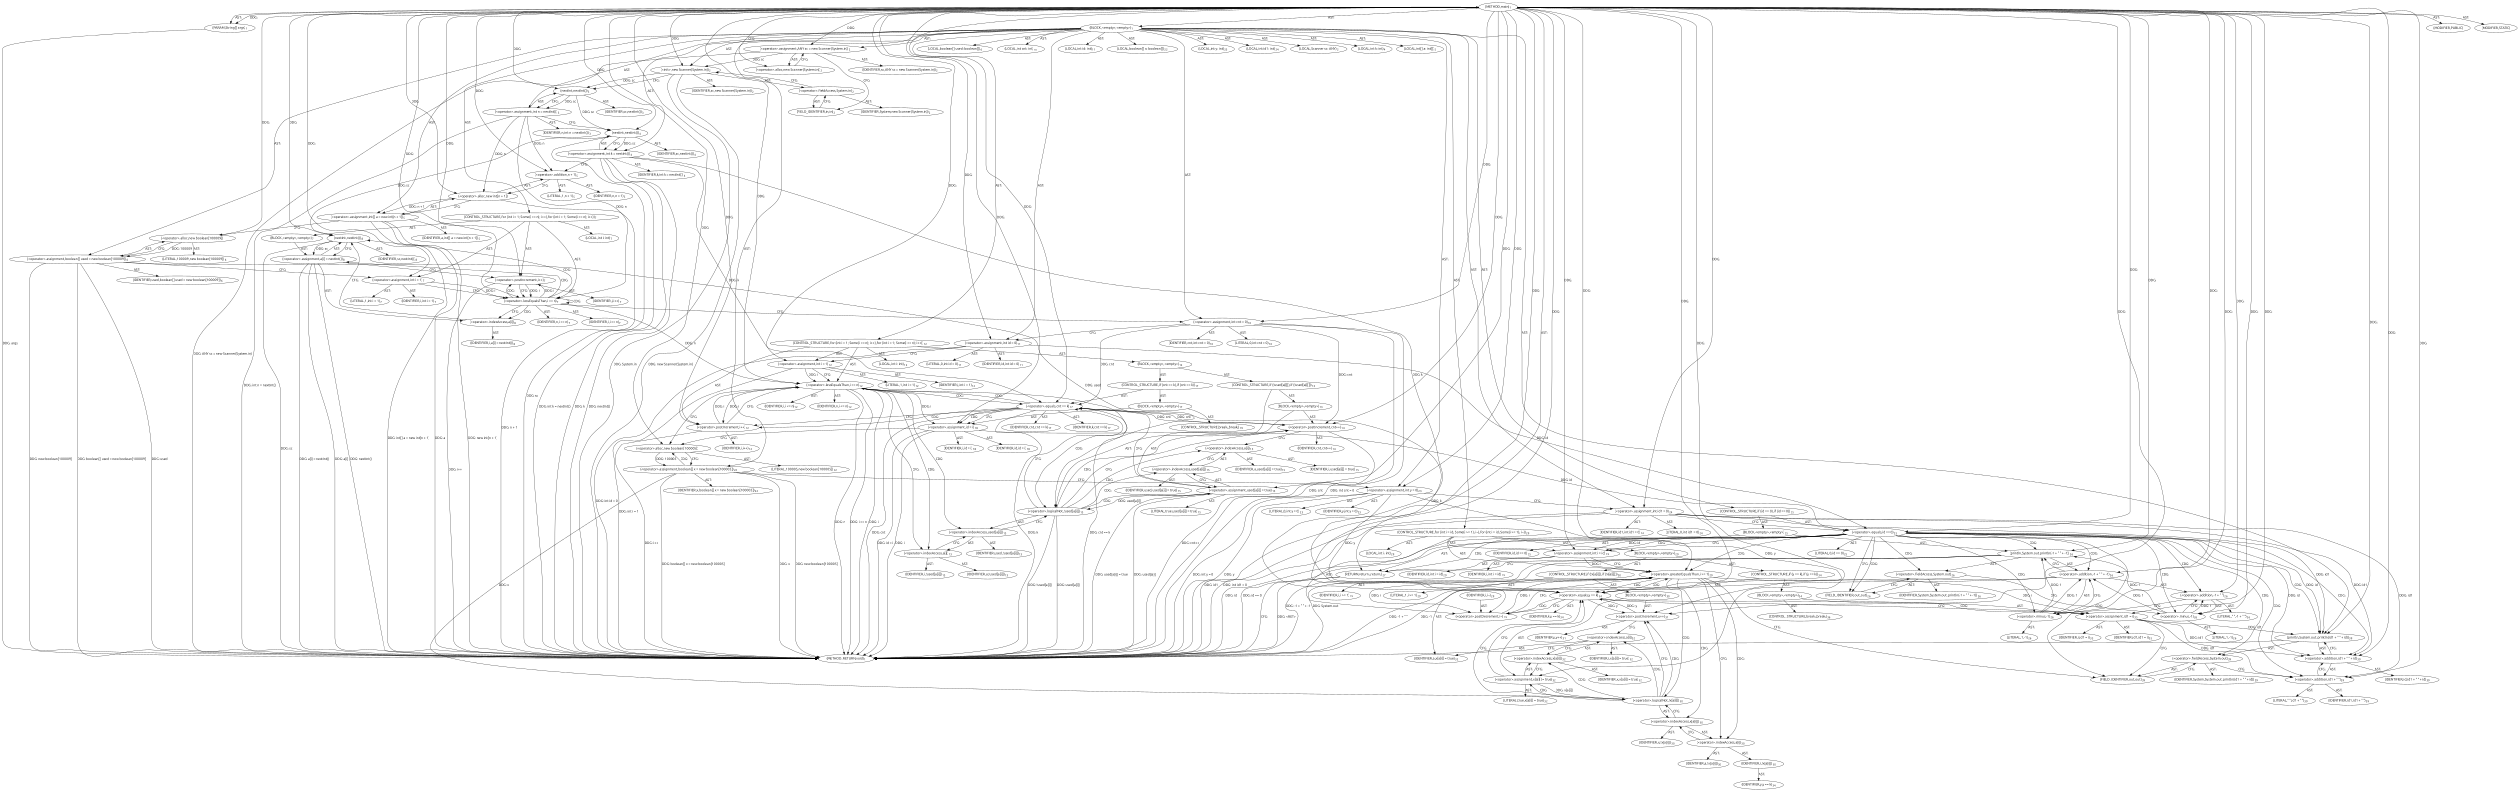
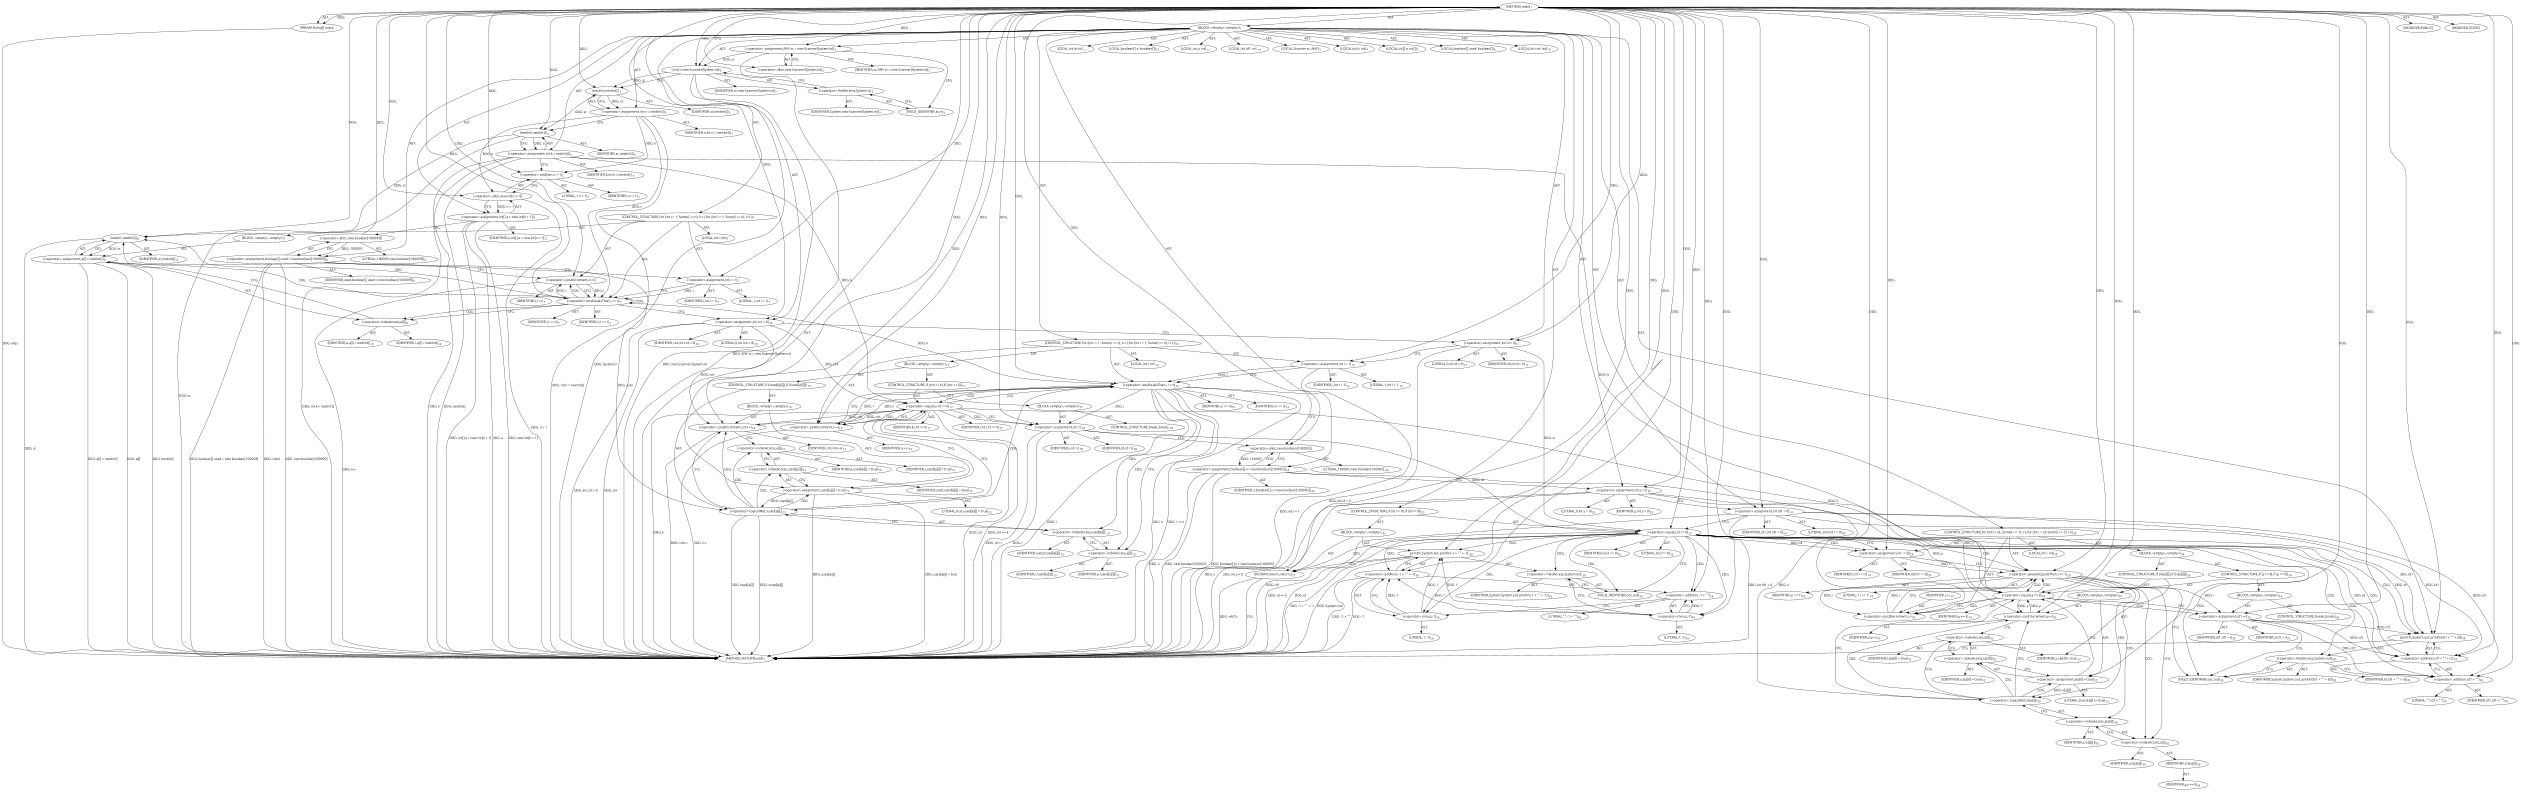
edge "(METHOD,main)" -> "(<operator>.equals,cnt == k)": removed, label "DDG:"
node "(IDENTIFIER,a,a[i] = nextInt())": added
